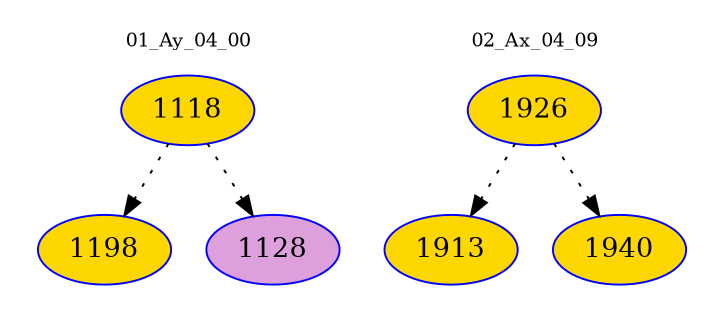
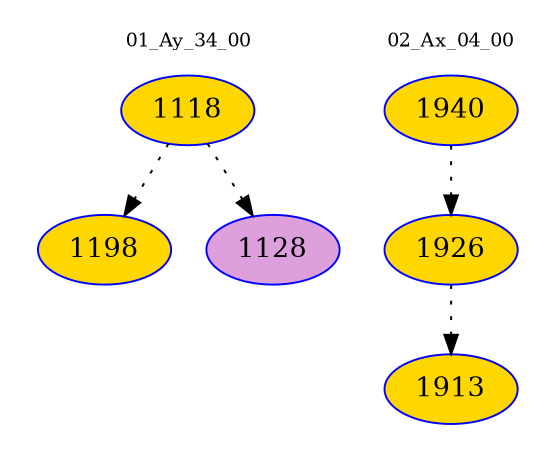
cluster "01_Ay_04_00": label "01_Ay_04_00" -> "01_Ay_34_00"
cluster "02_Ax_04_09": label "02_Ax_04_09" -> "02_Ax_04_00"
edge "1926" -> "1940": reversed
